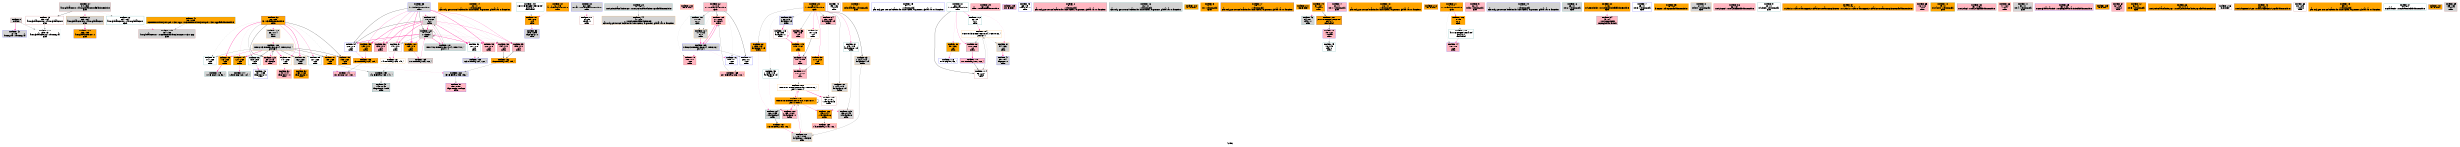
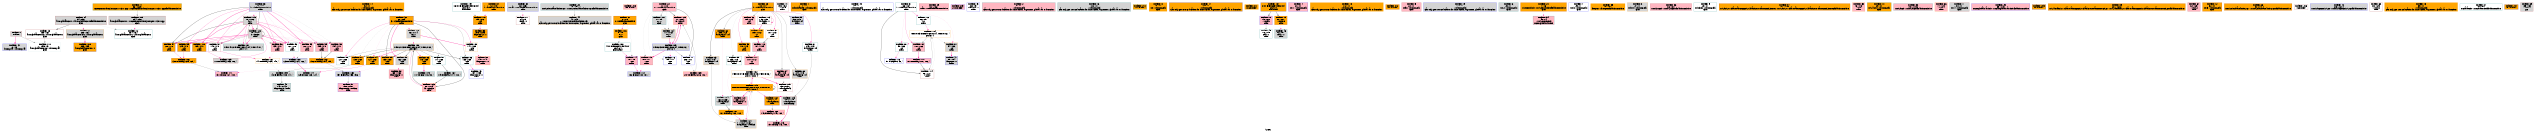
node "NodeID: 39": added
node "NodeID: 40": fillcolor orange -> lightgrey
node "NodeID: 69": text "main" -> "get"
edge "NodeID: 79" -> "NodeID: 187": reversed
edge "NodeID: 55" -> "NodeID: 113": removed
edge "NodeID: 72" -> "NodeID: 109": reversed
edge "NodeID: 32" -> "NodeID: 83": removed
node "NodeID: 53": fillcolor lightgrey -> orange
node "NodeID: 94": fillcolor white -> orange
node "NodeID: 80": fillcolor orange -> white
edge "NodeID: 180" -> "NodeID: 88": now "NodeID: 118" -> "NodeID: 88"
edge "NodeID: 183" -> "NodeID: 75": style dotted -> bold
edge "NodeID: 168" -> "NodeID: 174": added
node "NodeID: 52": fillcolor orange -> lightpink
node "NodeID: 164": added
node "NodeID: 172": added
node "NodeID: 103": text "main" -> "ostreamIcT"
node "NodeID: 173": added
